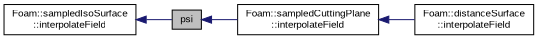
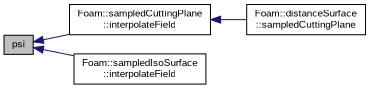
edge "psi" -> "Foam::sampledIsoSurface ::interpolateField": reversed
node "Foam::distanceSurface ::interpolateField": label "Foam::distanceSurface ::interpolateField" -> "Foam::distanceSurface ::sampledCuttingPlane"
